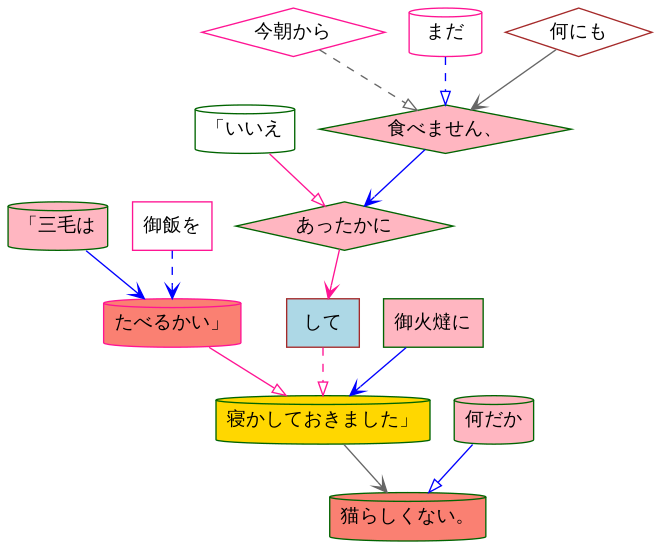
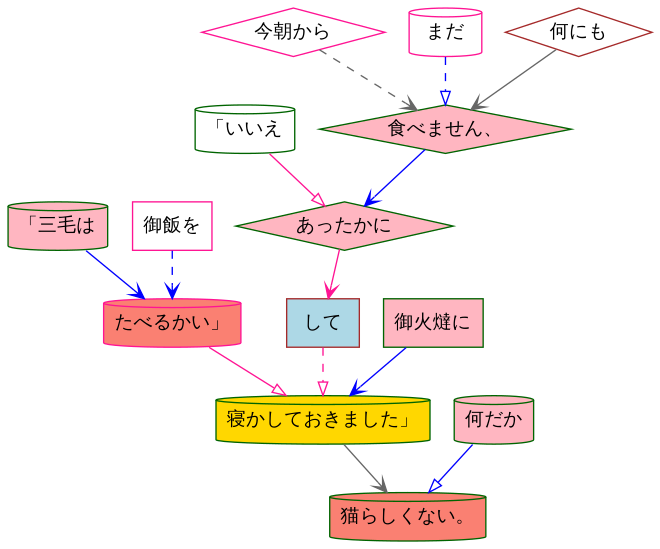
edge "今朝から" -> "食べません、": arrowhead onormal -> vee
